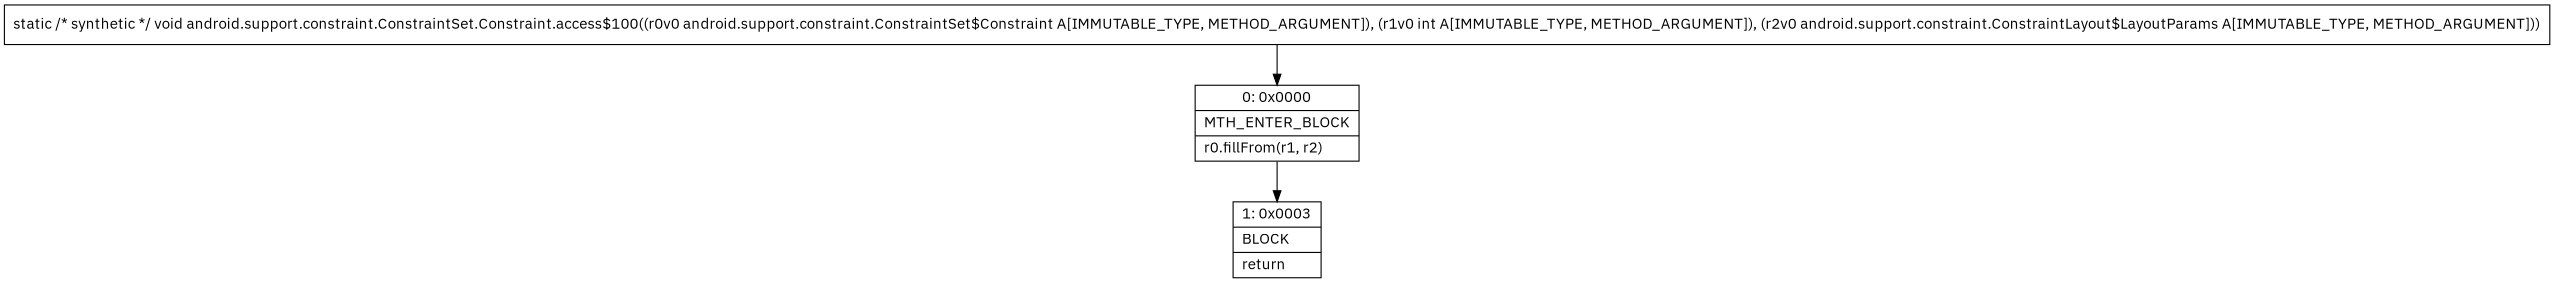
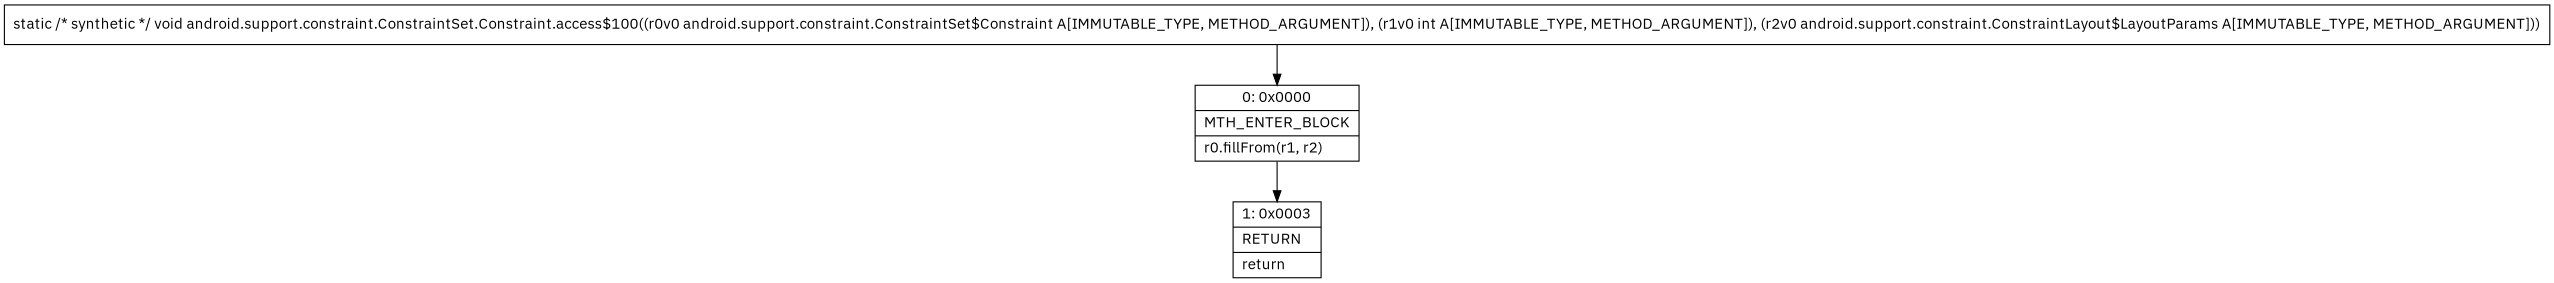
node "1: 0x0003": text "BLOCK" -> "RETURN"
